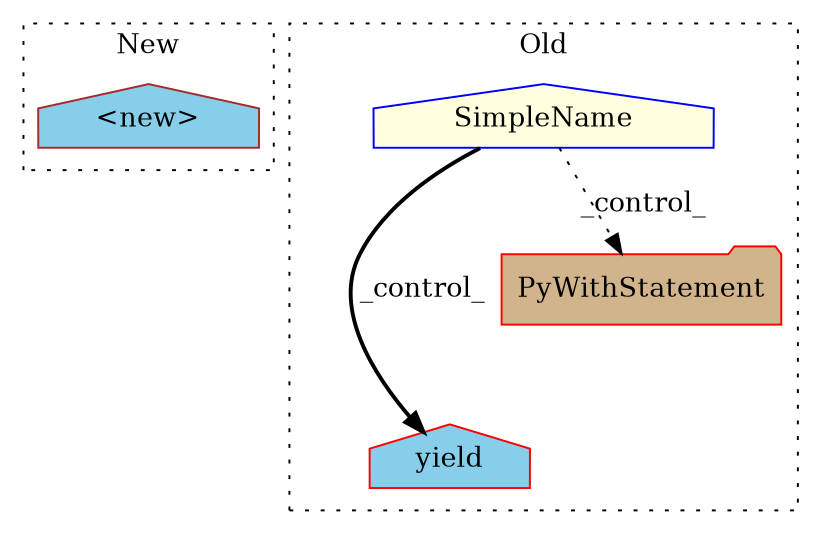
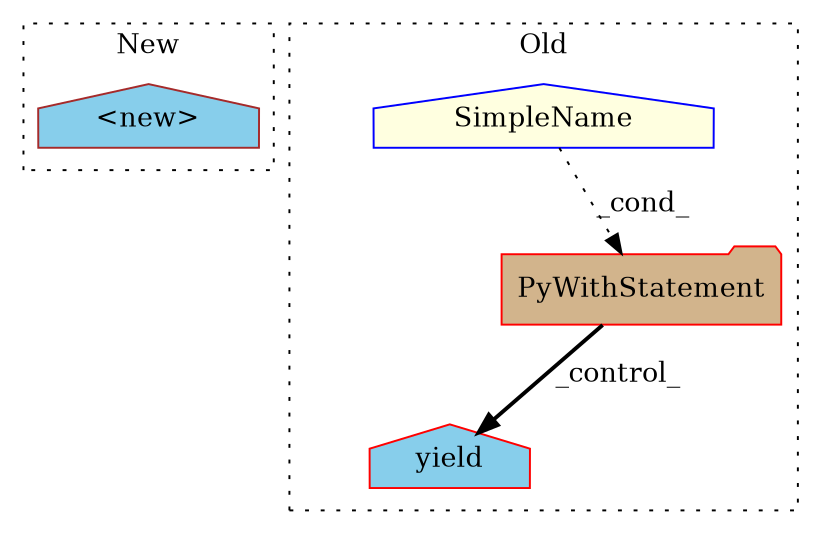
edge "SimpleName" -> "PyWithStatement": label "_control_" -> "_cond_"
edge "SimpleName" -> "yield": now "PyWithStatement" -> "yield"
